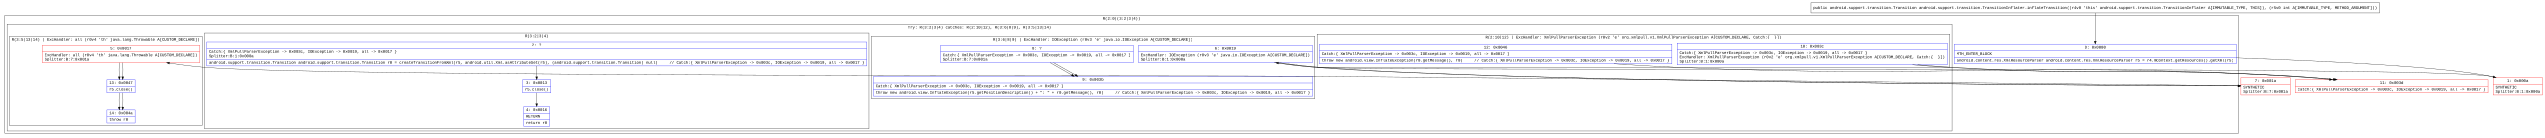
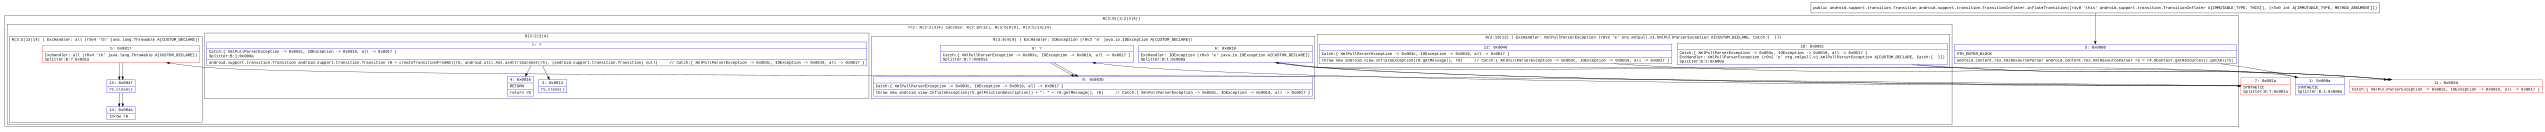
edge "7: 0x001a" -> "8: ?": added
node "1: 0x000a": color red -> blue
edge "3: 0x0013" -> "4: 0x0016": now "2: ?" -> "4: 0x0016"
